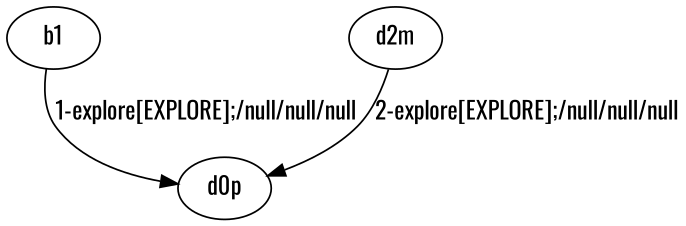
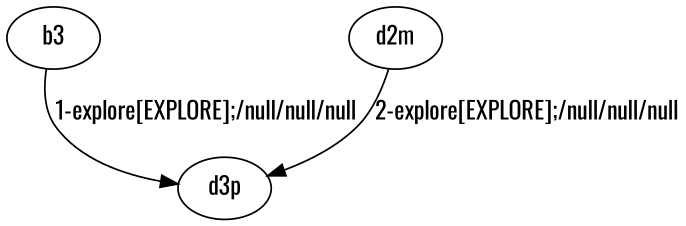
node "b1": label "b1" -> "b3"
node "d0p": label "d0p" -> "d3p"
